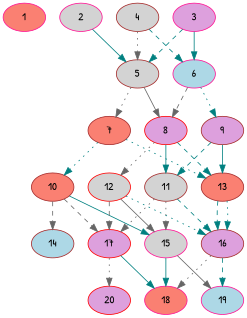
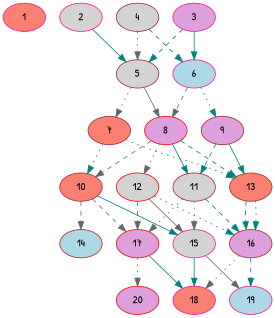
edge "8" -> "10": added
